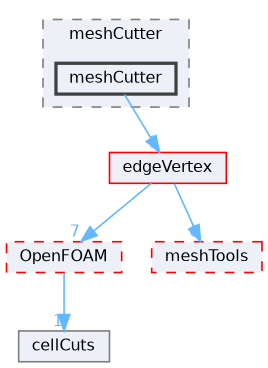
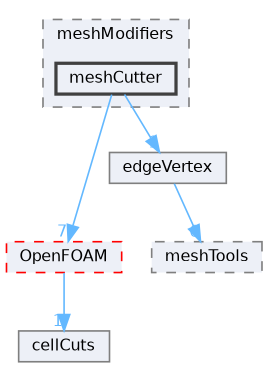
cluster "meshCutter": label "meshCutter" -> "meshModifiers"
node "edgeVertex": color red -> grey50
edge "edgeVertex" -> "OpenFOAM": now "meshCutter" -> "OpenFOAM"
node "meshTools": color red -> grey50
